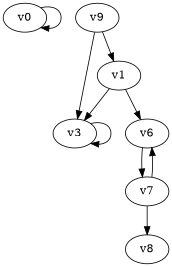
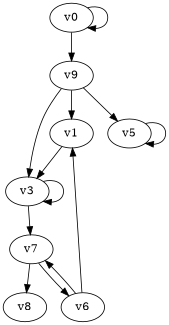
edge "v0" -> "v9": added
edge "v1" -> "v6": reversed
node "v5": added
edge "v3" -> "v7": added
